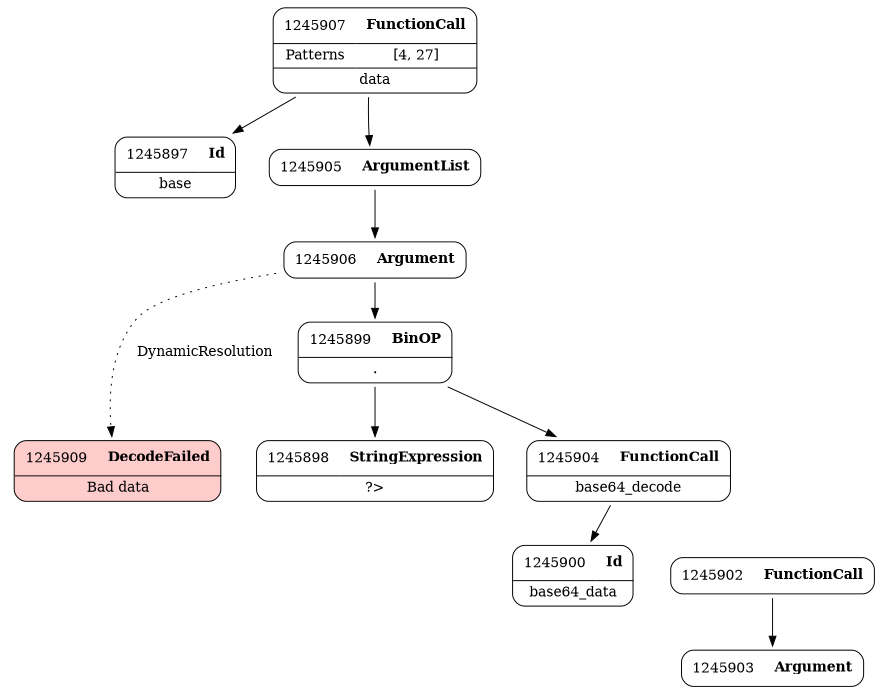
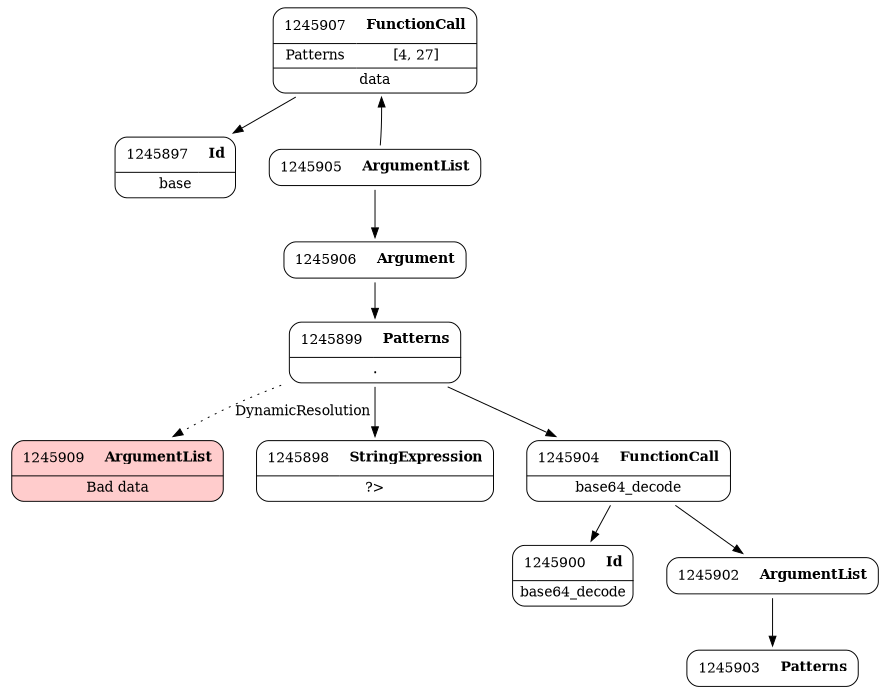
edge "1245907" -> "1245905": reversed
edge "1245906" -> "1245909": now "1245899" -> "1245909"
node "1245899": text "BinOP" -> "Patterns"
node "1245909": text "DecodeFailed" -> "ArgumentList"
edge "1245904" -> "1245902": added
node "1245902": text "FunctionCall" -> "ArgumentList"
node "1245900": text "base64_data" -> "base64_decode"
node "1245903": text "Argument" -> "Patterns"
